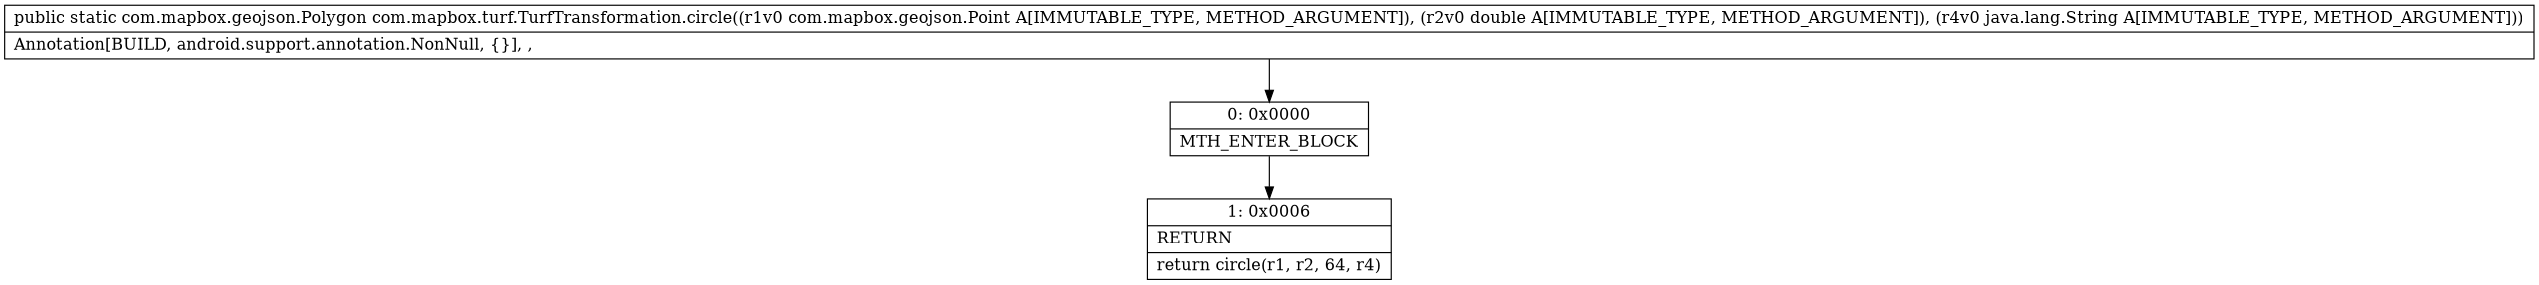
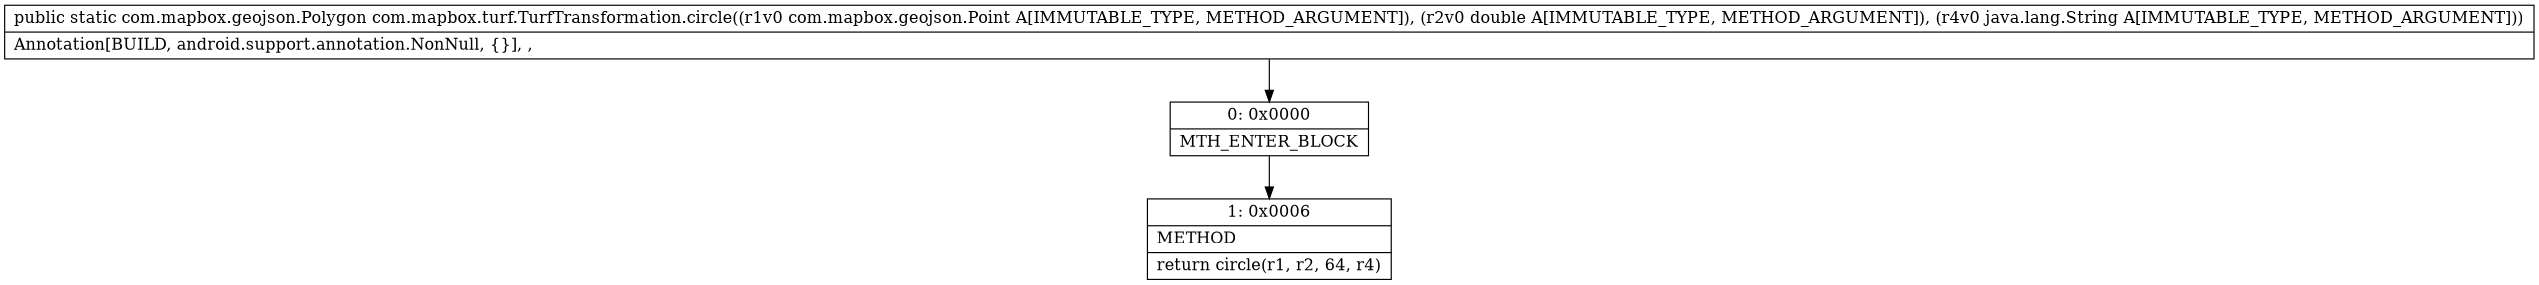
node "1: 0x0006": text "RETURN" -> "METHOD"
